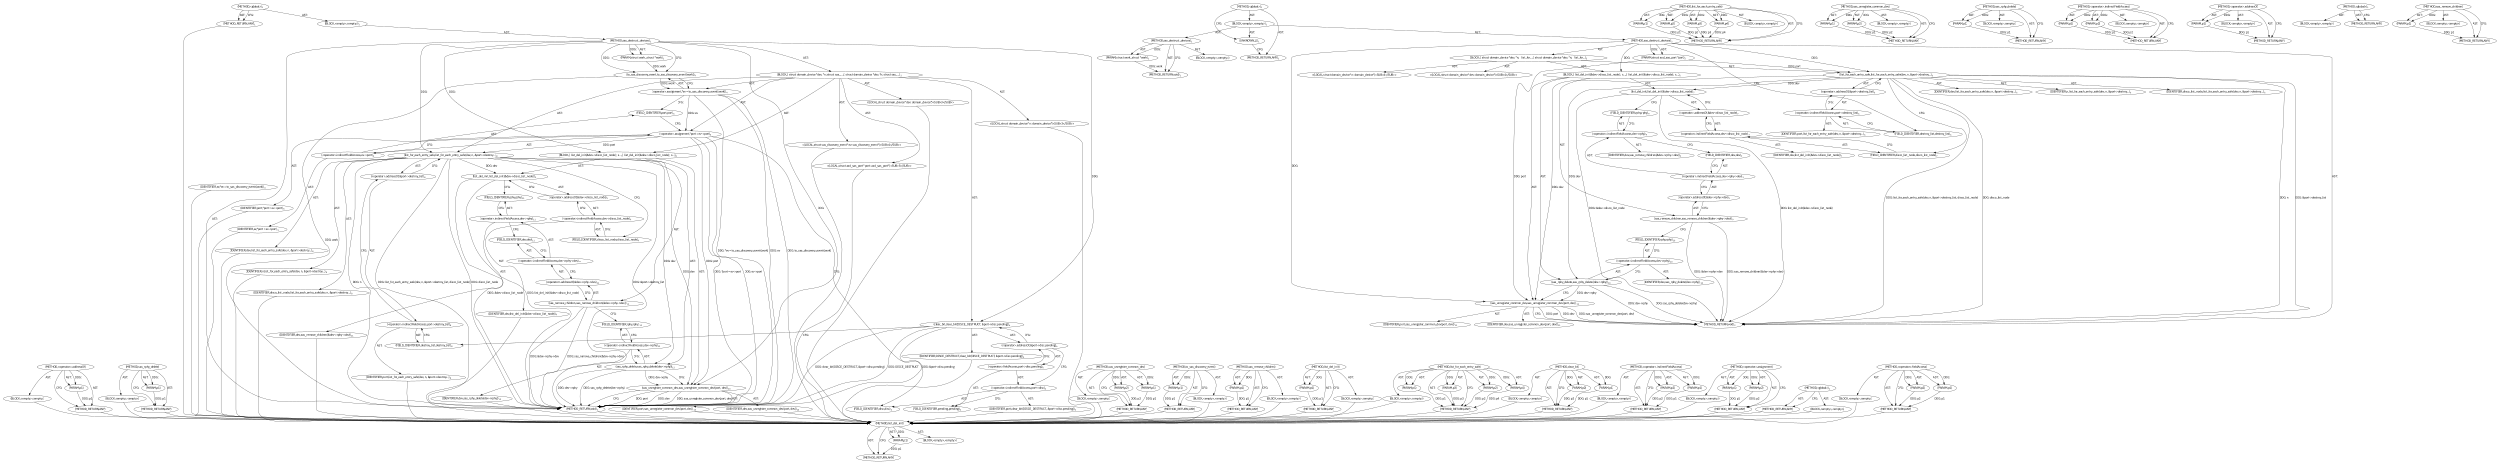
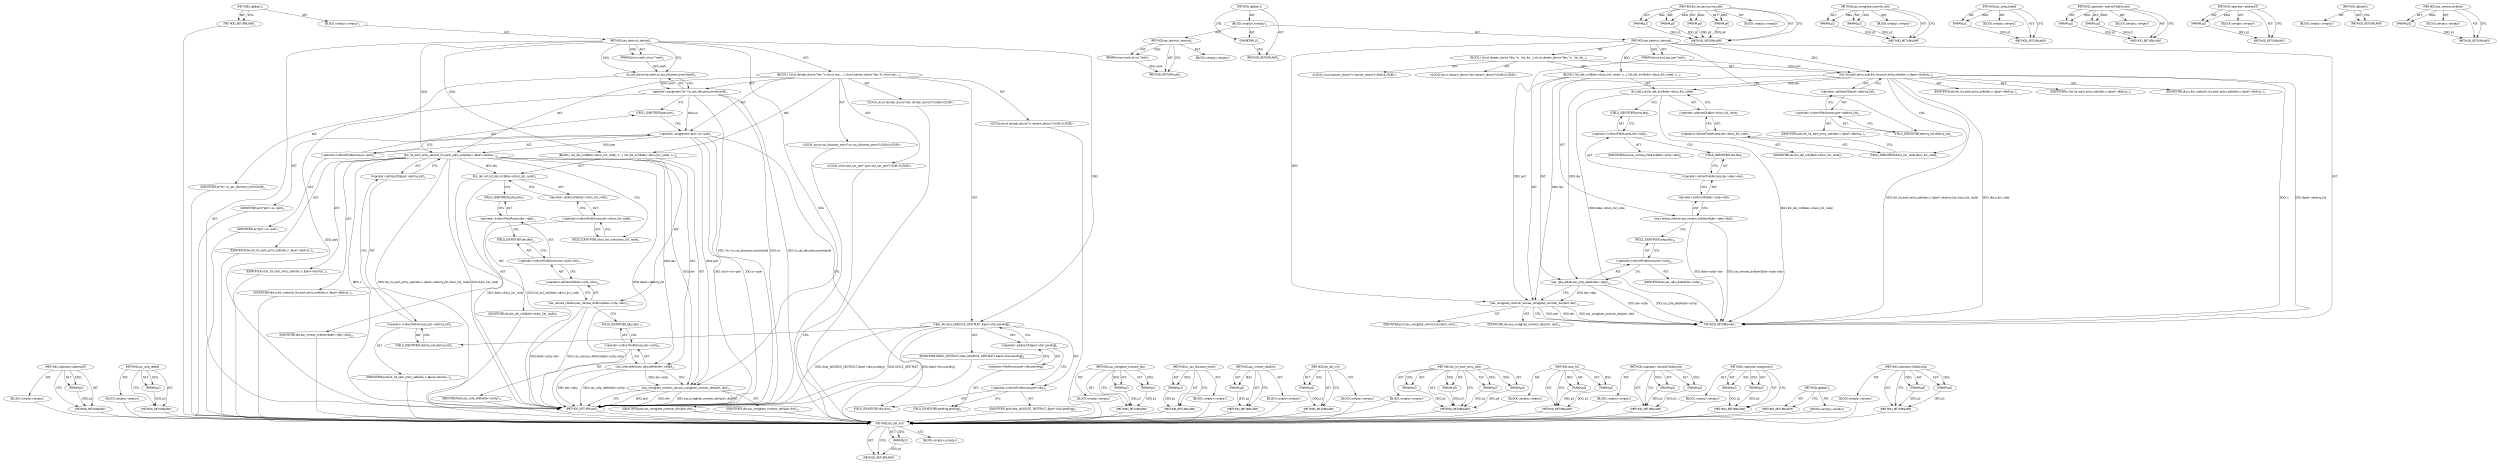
edge "(<operator>.assignment,*ev = to_sas_discovery_event(work))" -> "(IDENTIFIER,ev,*ev = to_sas_discovery_event(work))": added, label "AST:"
edge "(<operator>.fieldAccess,port->disc.pending)" -> "(<operator>.indirectFieldAccess,port->disc)": now "(clear_bit,clear_bit(DISCE_DESTRUCT, &port->disc.pending))" -> "(<operator>.indirectFieldAccess,port->disc)"
